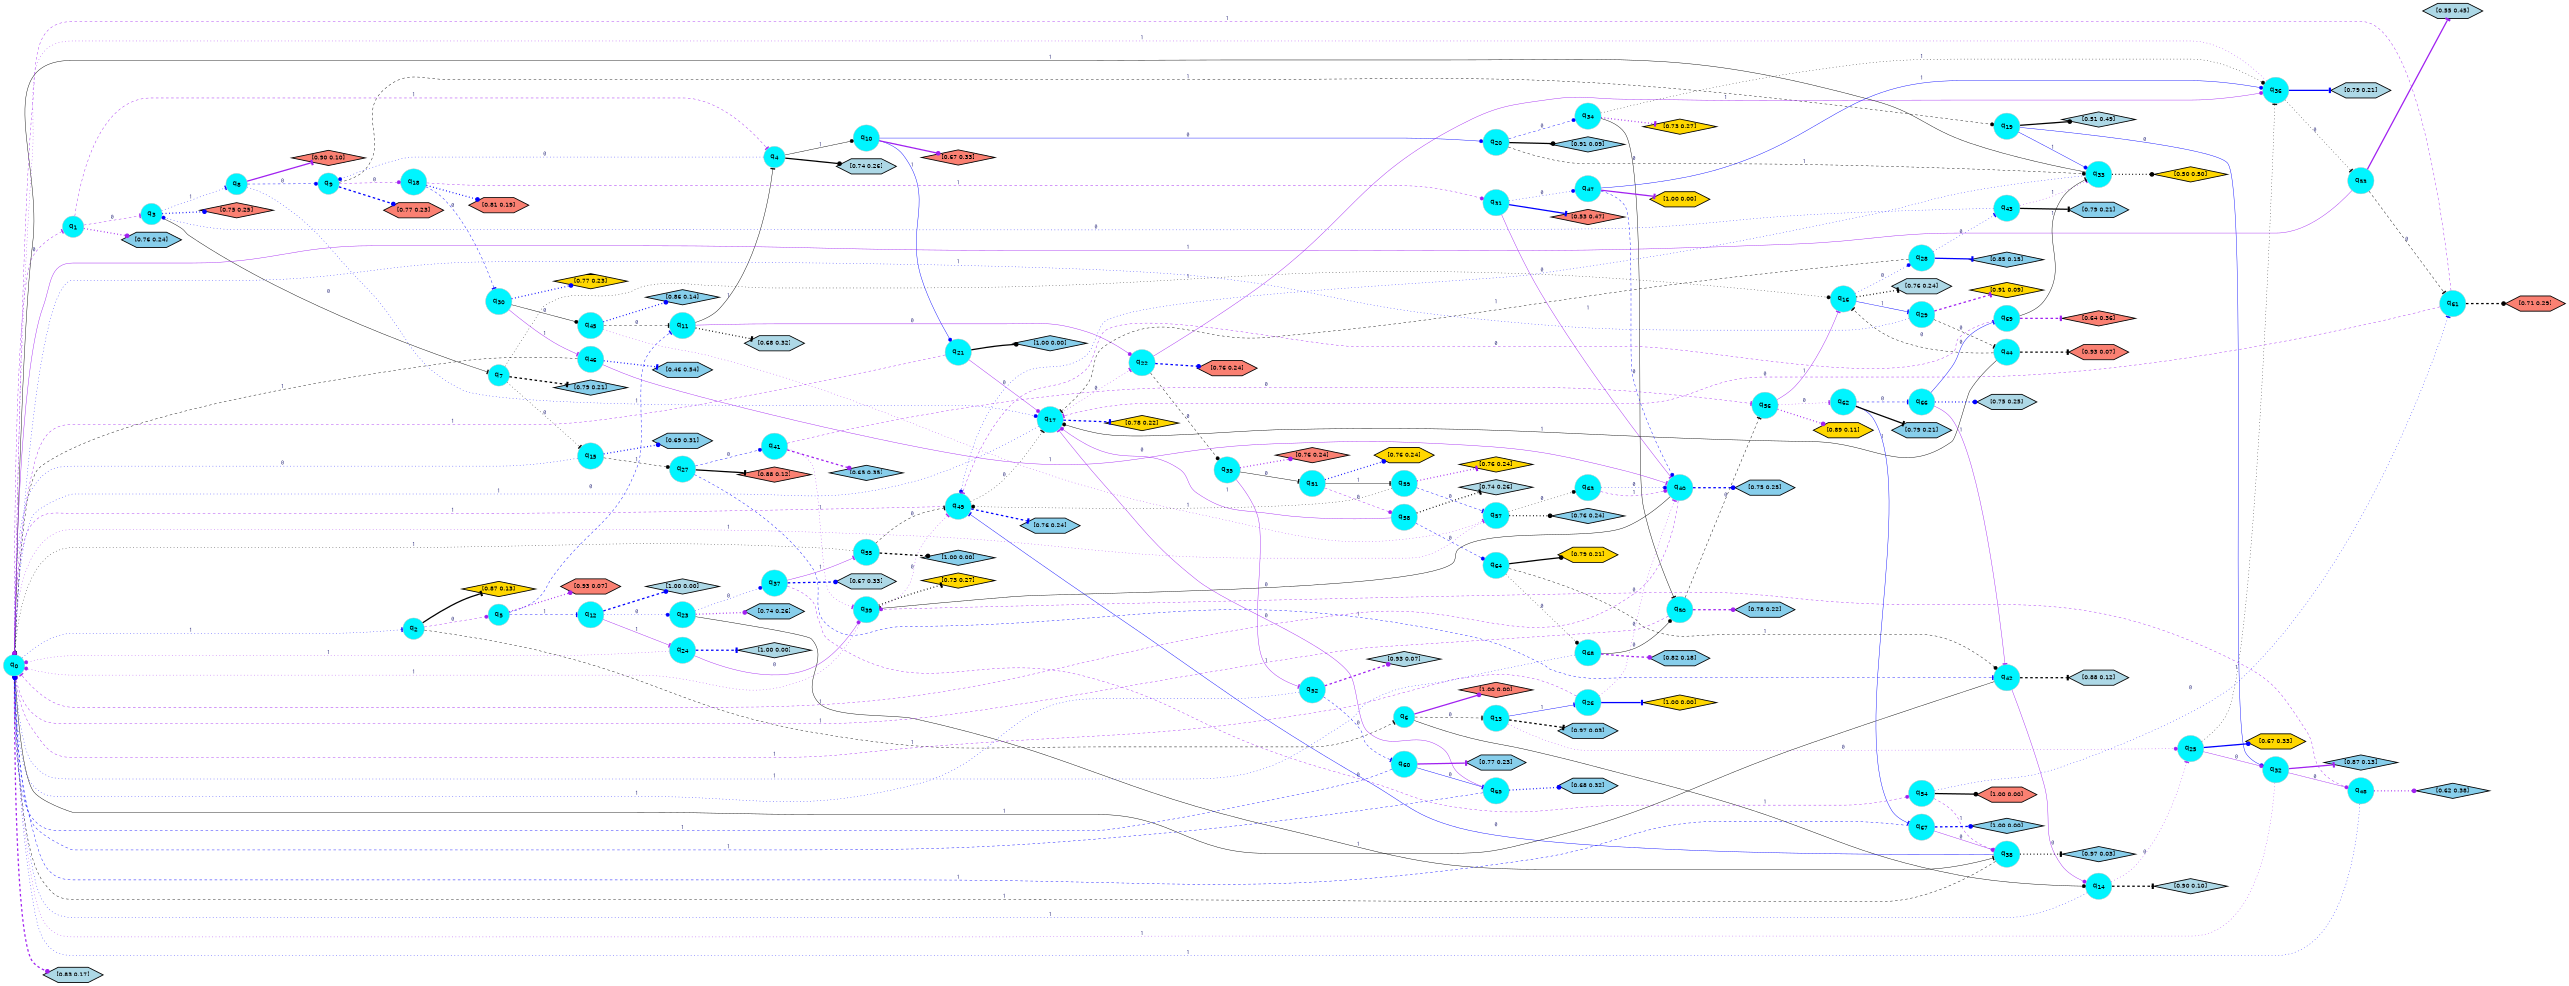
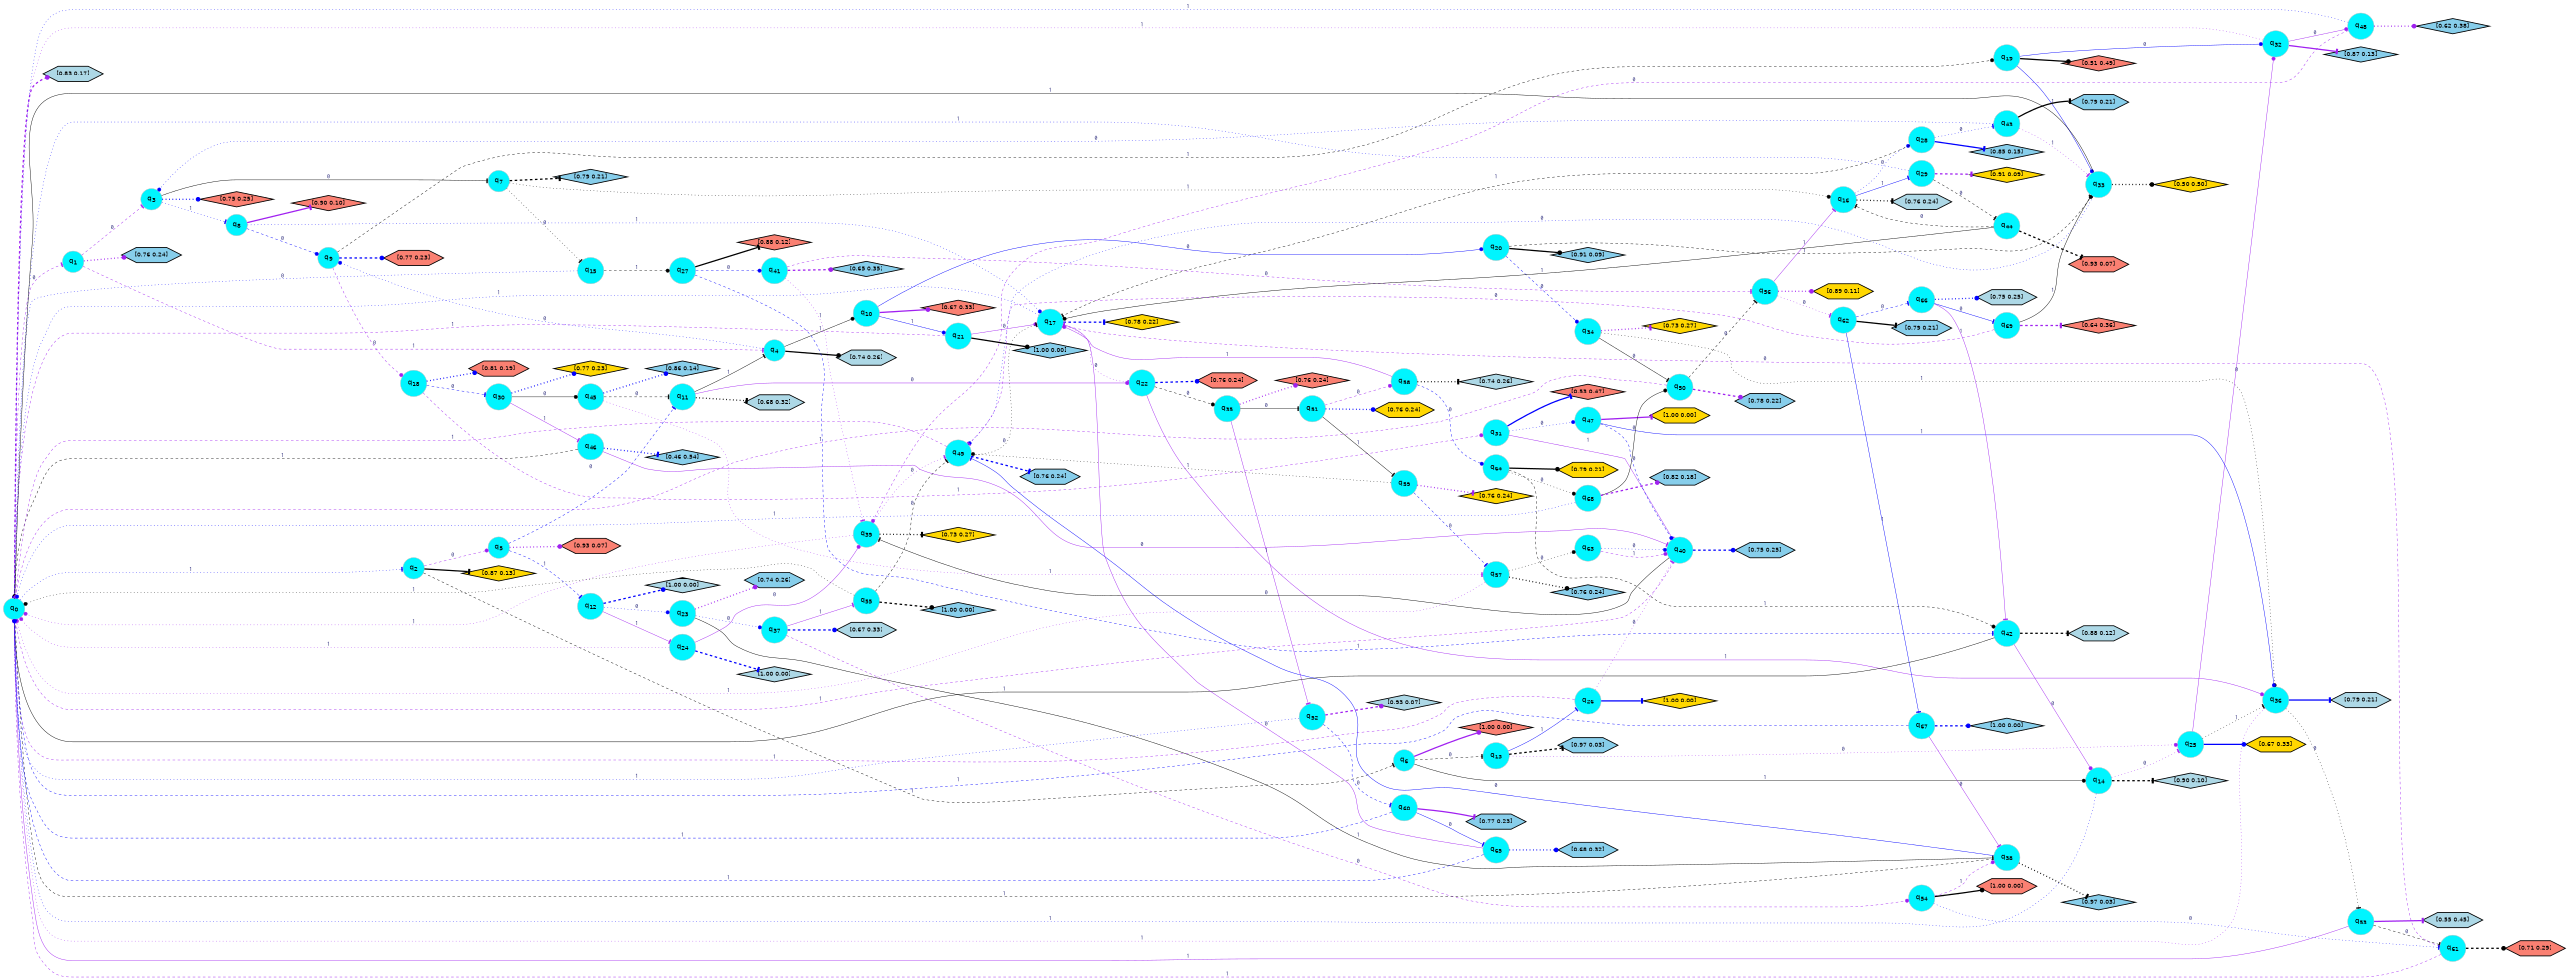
node "[0.51 0.49]": fillcolor lightblue -> salmon
node "[0.46 0.54]": shape hexagon -> diamond
node "[0.69 0.31]": removed
